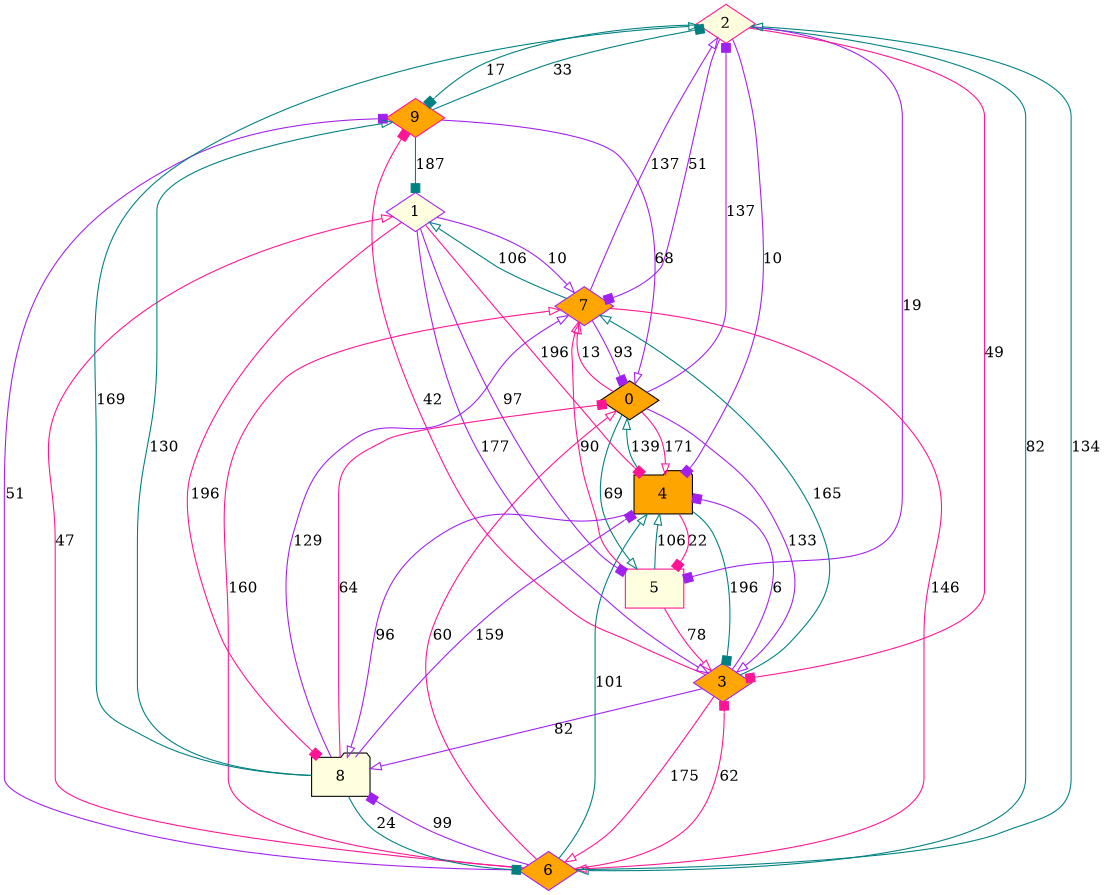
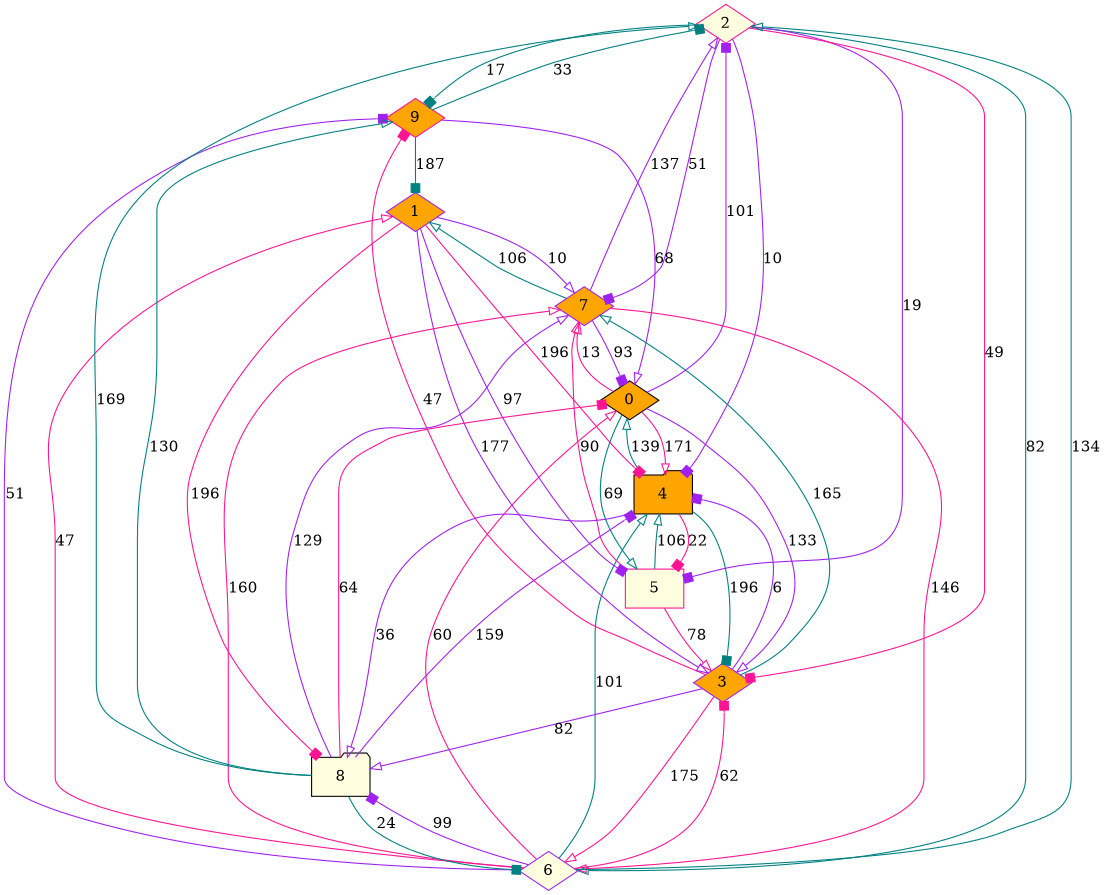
node "1": fillcolor lightyellow -> orange
edge "0" -> "2": label "137" -> "101"
edge "3" -> "9": label "42" -> "47"
edge "4" -> "8": label "96" -> "36"
node "6": fillcolor orange -> lightyellow
